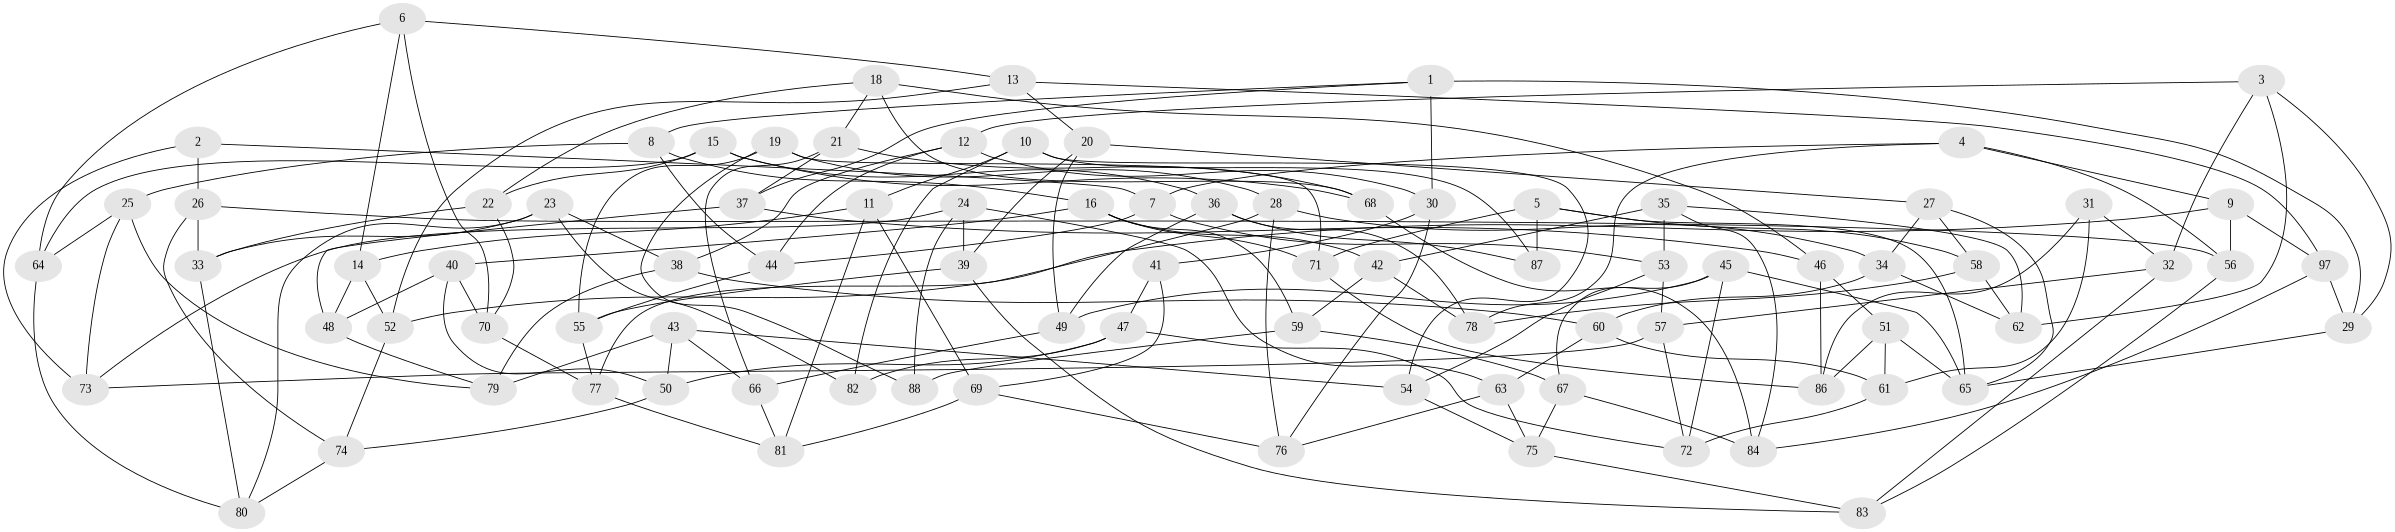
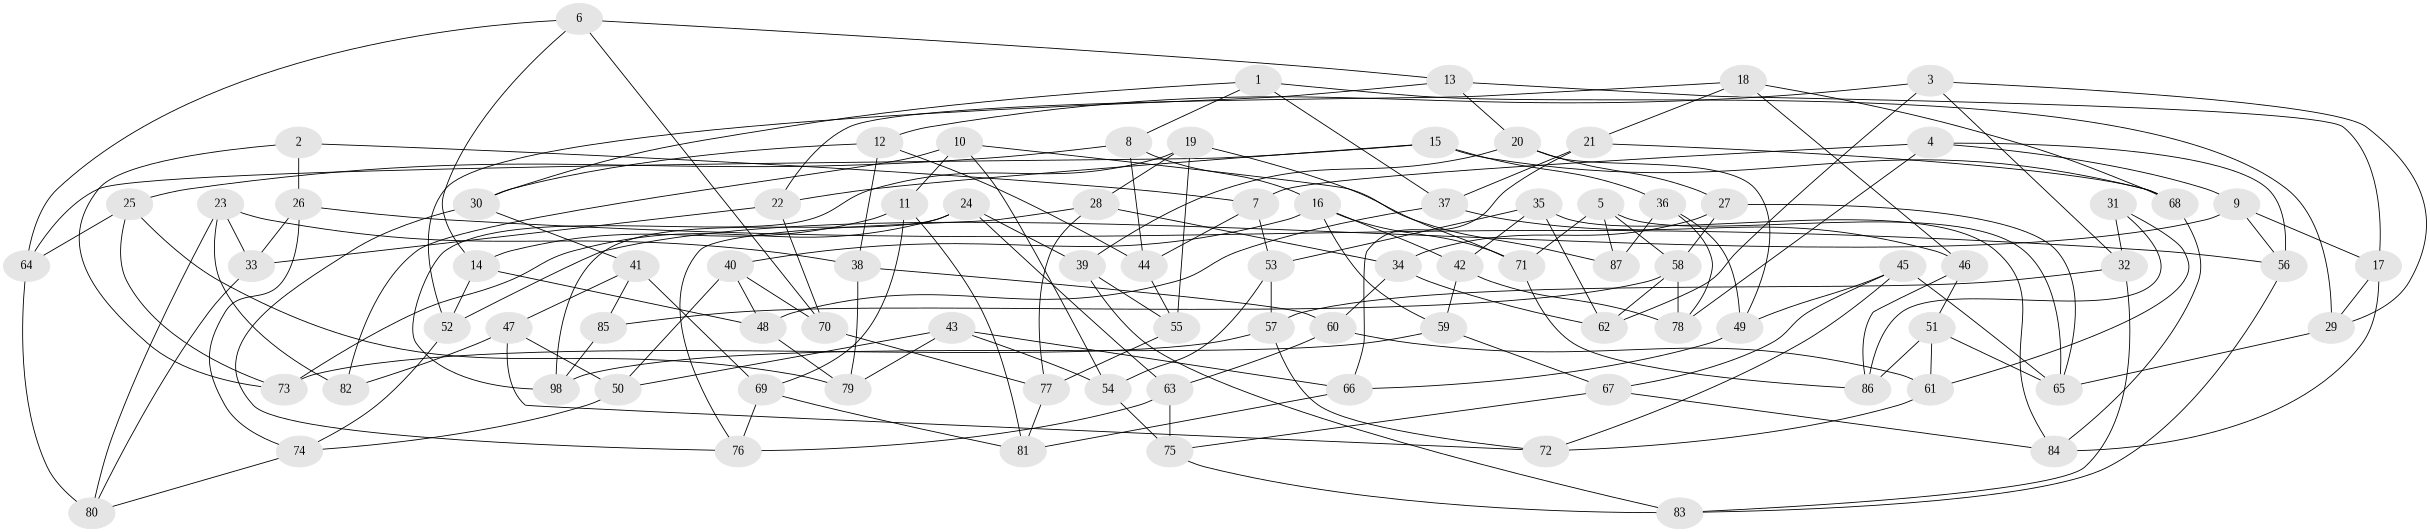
node "97": label "97" -> "17"
node "85": added
node "88": label "88" -> "98"
